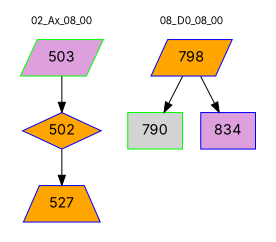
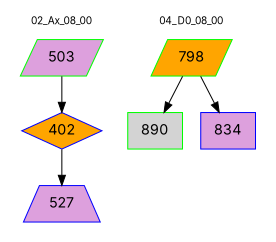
cluster "08_D0_08_00": label "08_D0_08_00" -> "04_D0_08_00"
node "798": color blue -> green
node "502": label "502" -> "402"
node "790": label "790" -> "890"
node "527": fillcolor orange -> plum
